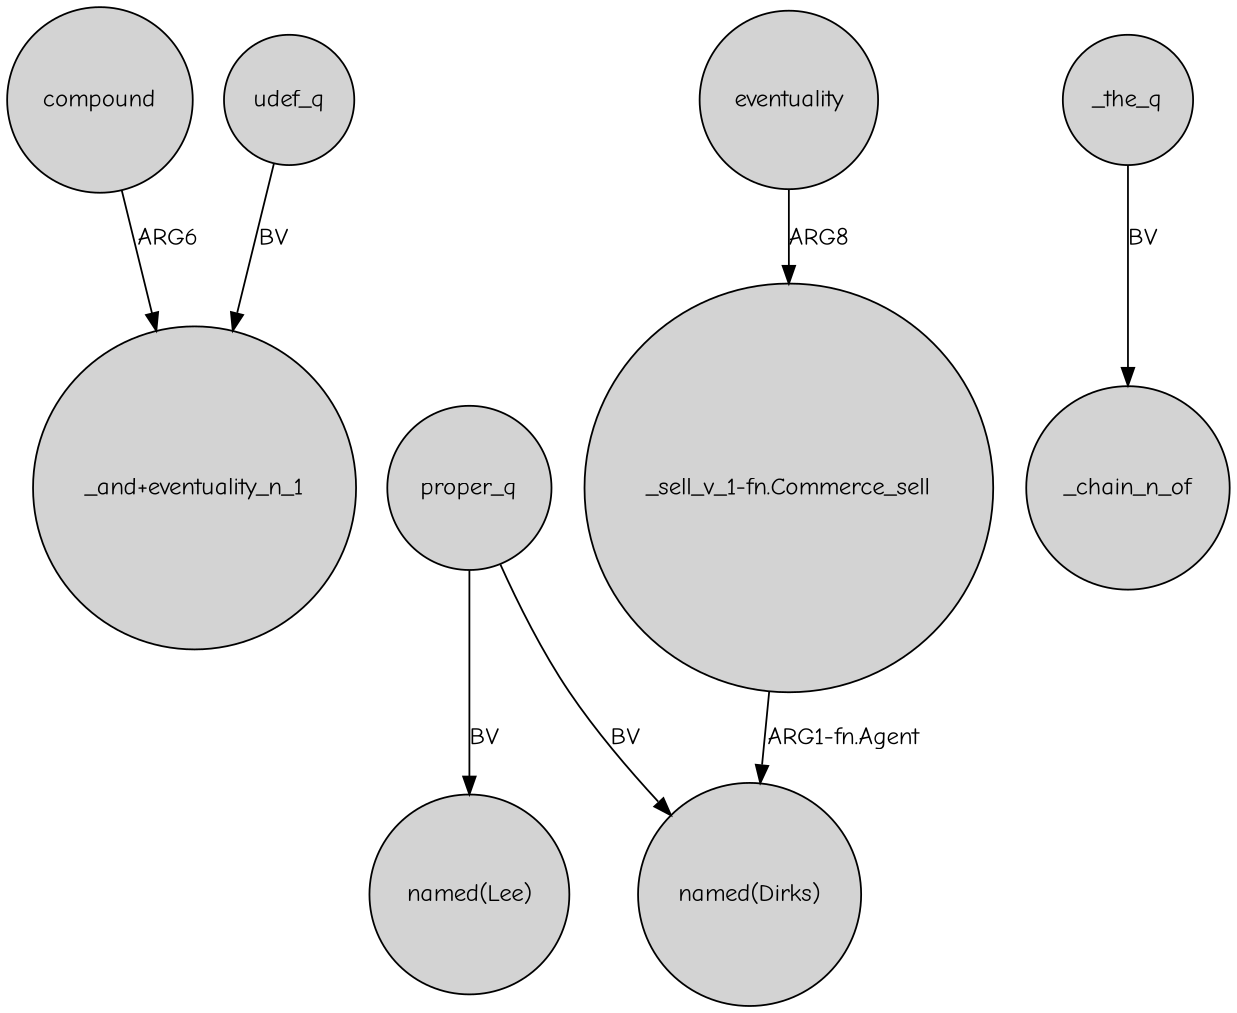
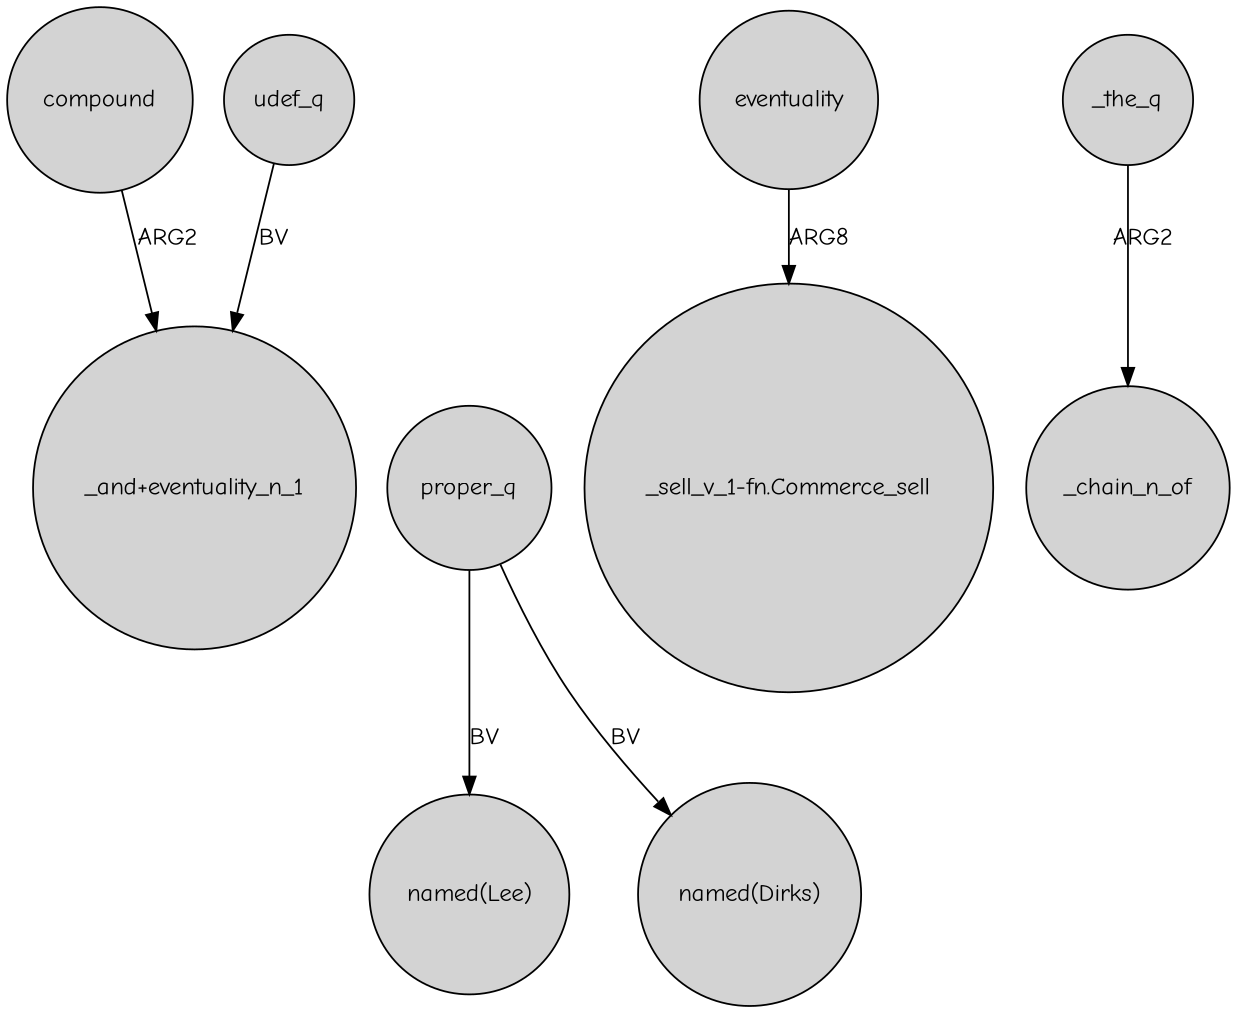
edge "compound" -> "_and+eventuality_n_1": label "ARG6" -> "ARG2"
edge "_the_q" -> "_chain_n_of": label "BV" -> "ARG2"
edge "_sell_v_1-fn.Commerce_sell" -> "named(Dirks)": removed, label "ARG1-fn.Agent"
